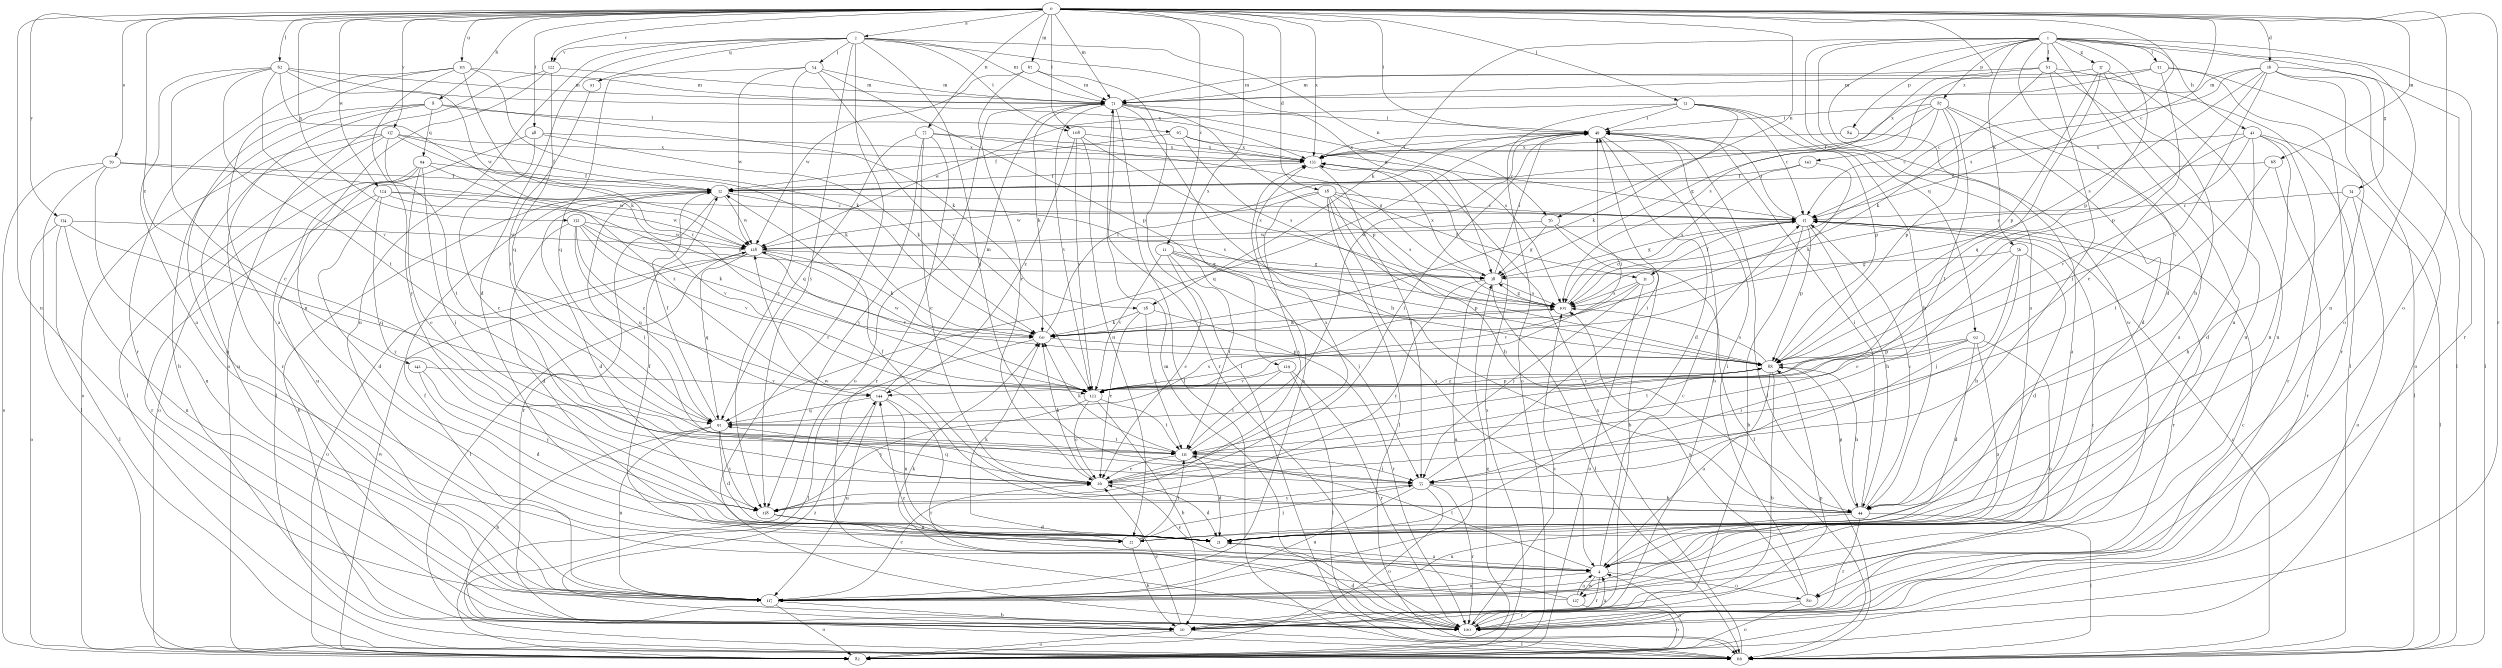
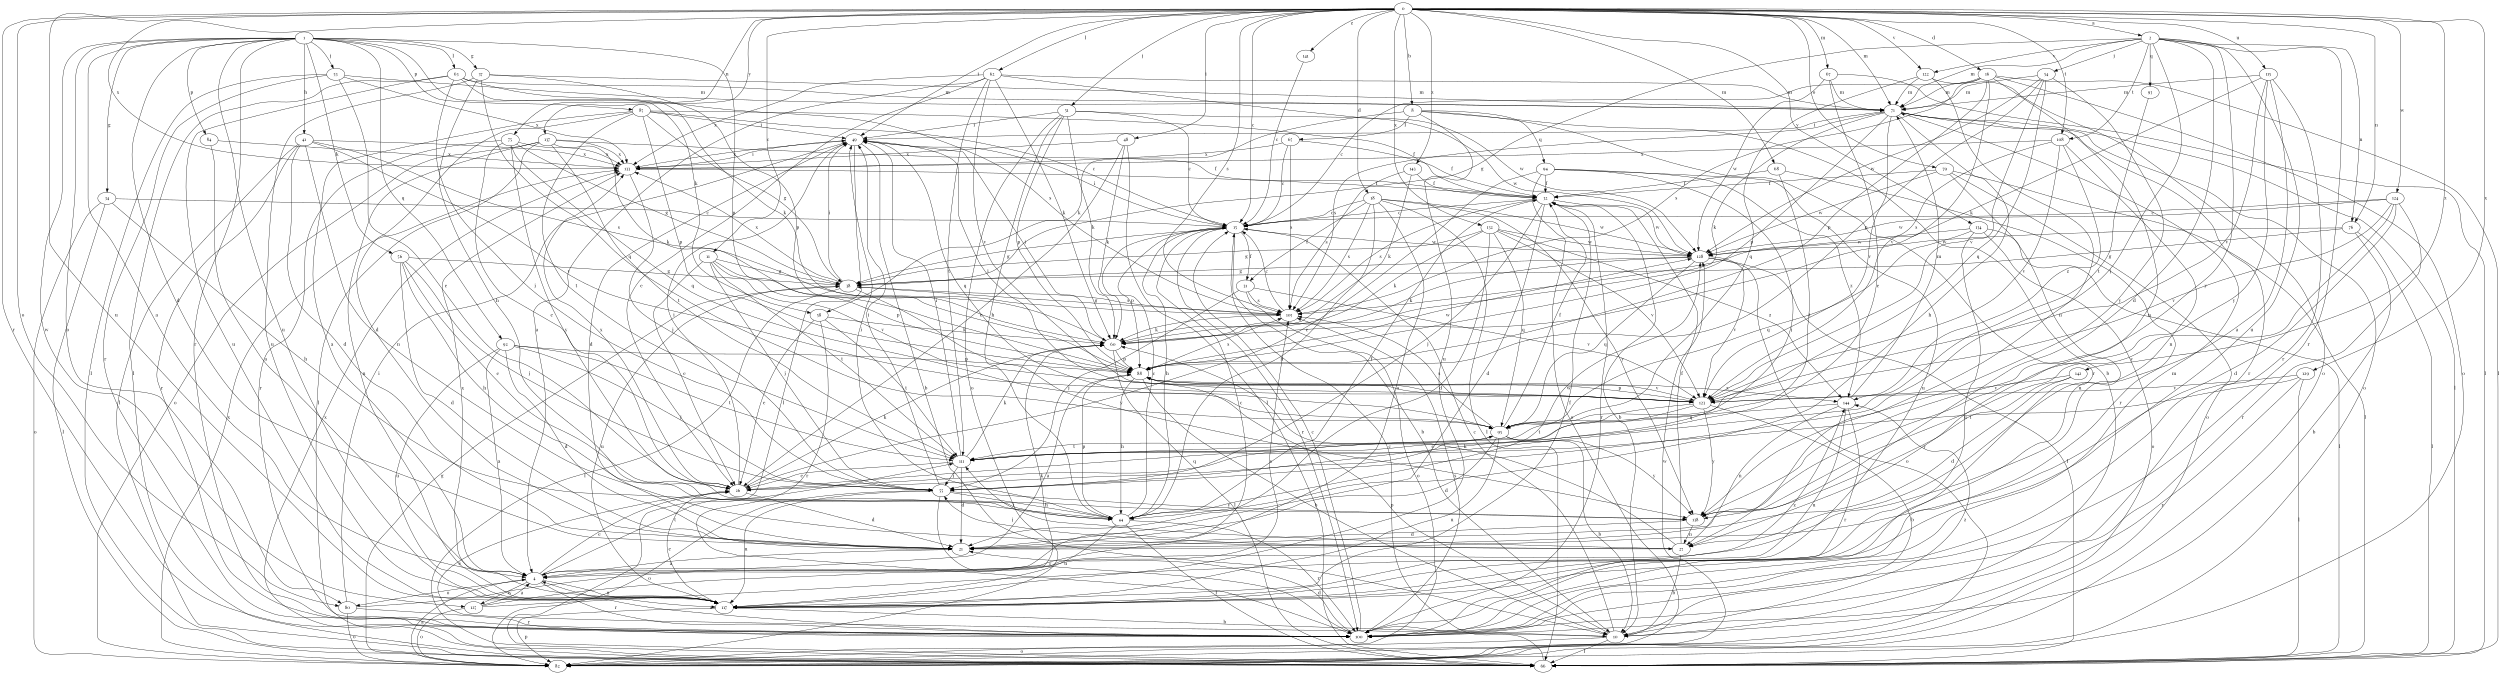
node "141": added
edge "117" -> "82": label "o" -> "p"
